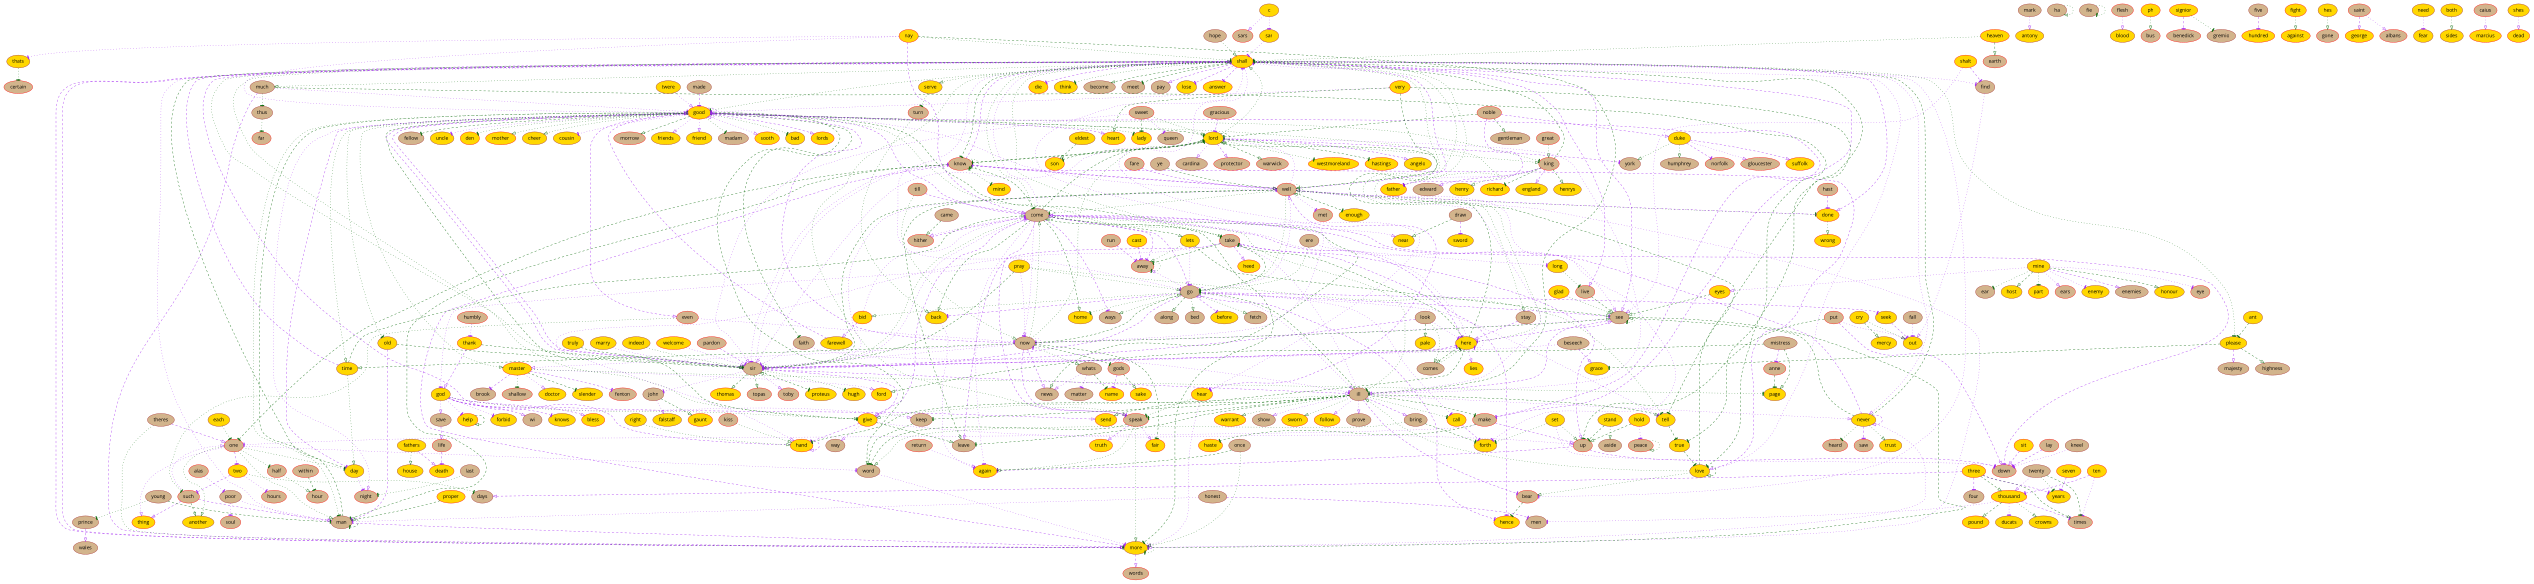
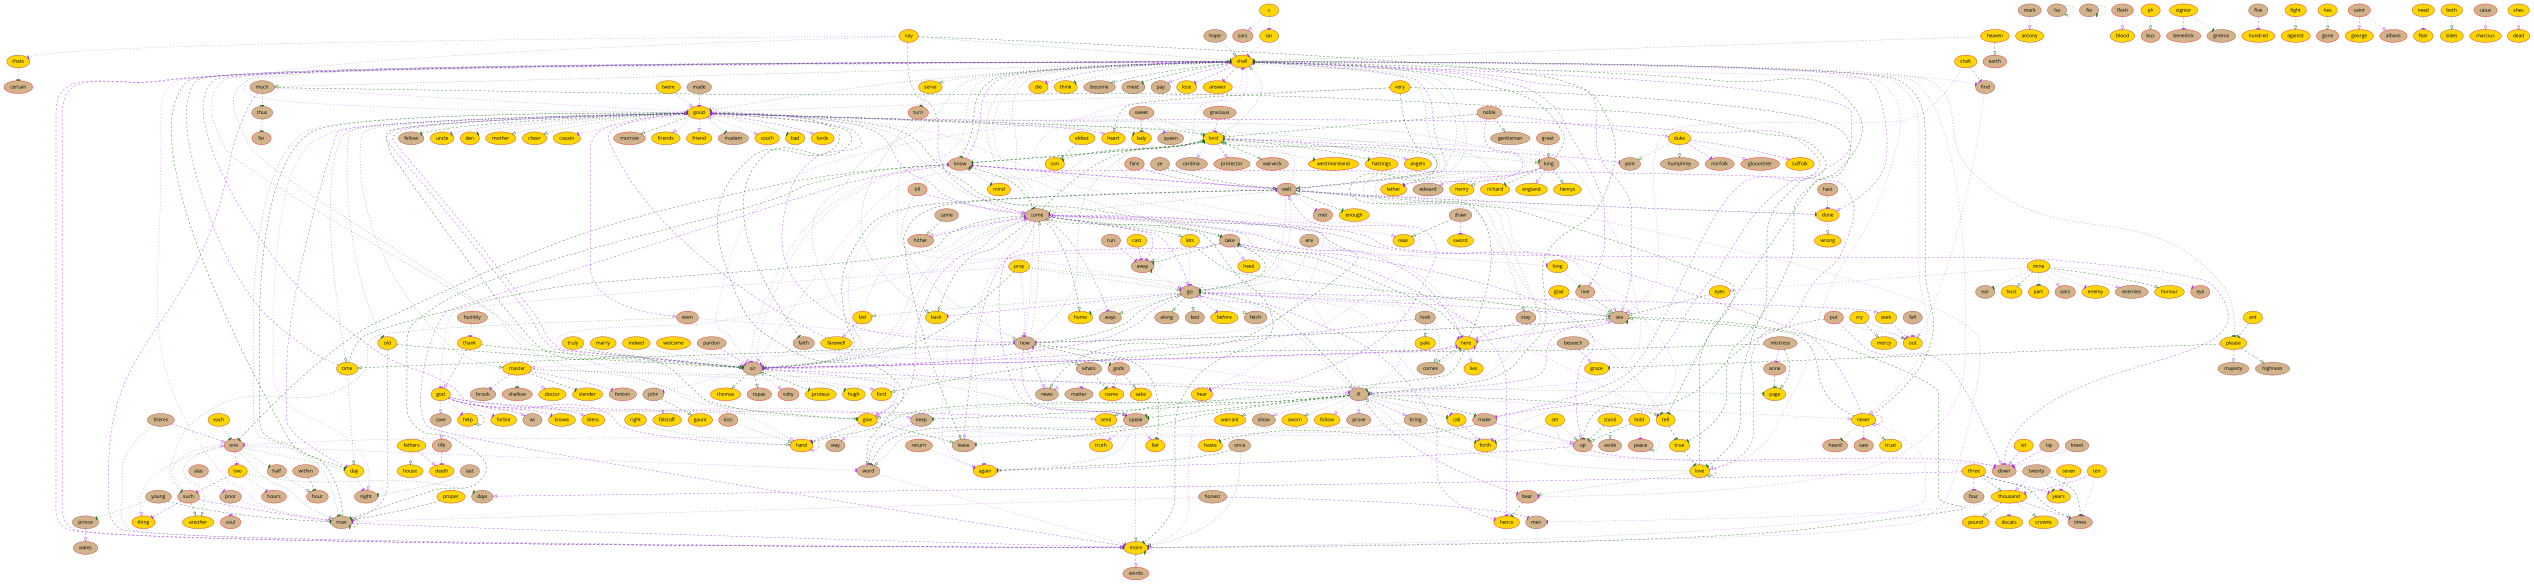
edge "mine" -> "enemies": style dashed -> dotted
edge "go" -> "away": reversed
edge "go" -> "seek": arrowhead tee -> onormal
edge "keep" -> "word": color darkgreen -> purple
edge "such" -> "thing": arrowhead onormal -> tee
